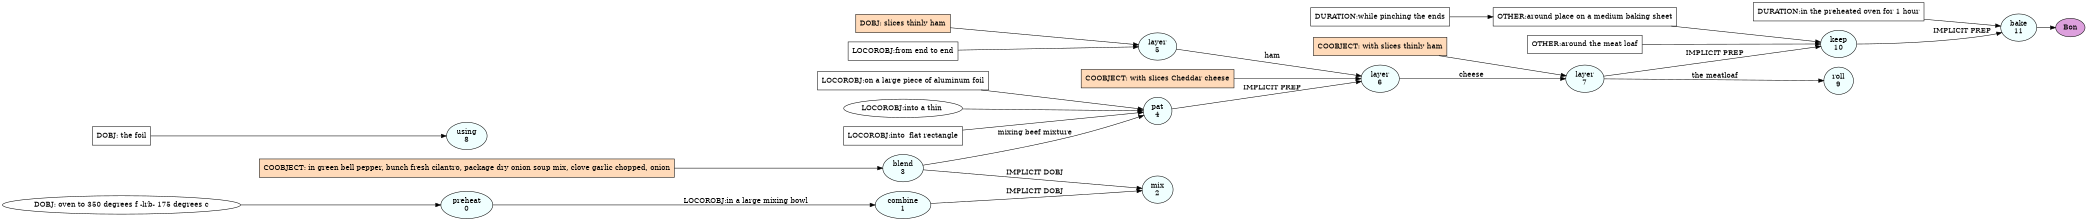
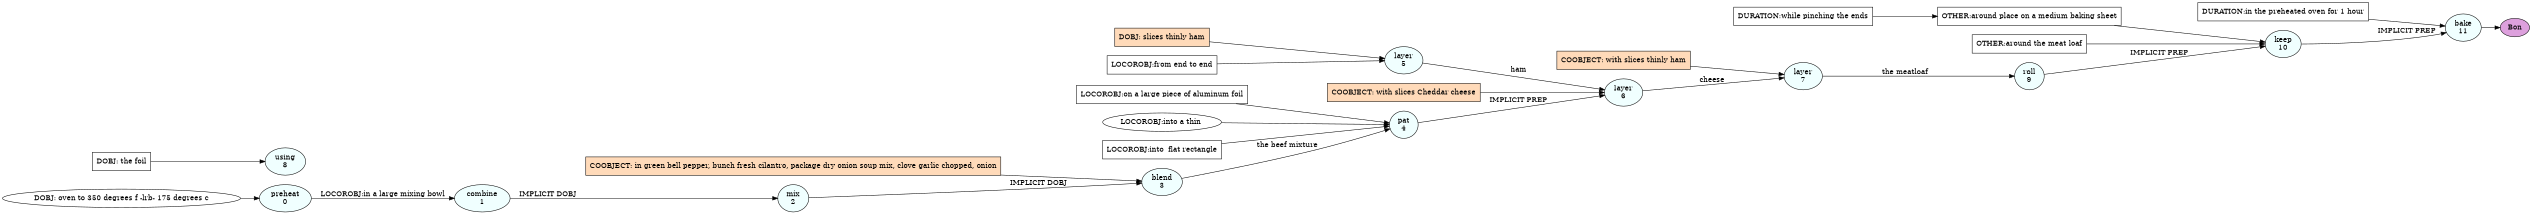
edge "layer 7" -> "keep 10": now "roll 9" -> "keep 10"
edge "blend 3" -> "pat 4": label "mixing beef mixture" -> "the beef mixture"
edge "blend 3" -> "mix 2": reversed
